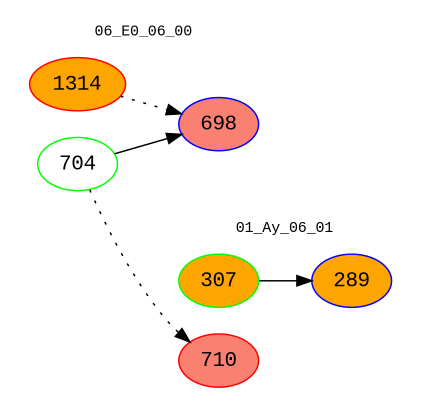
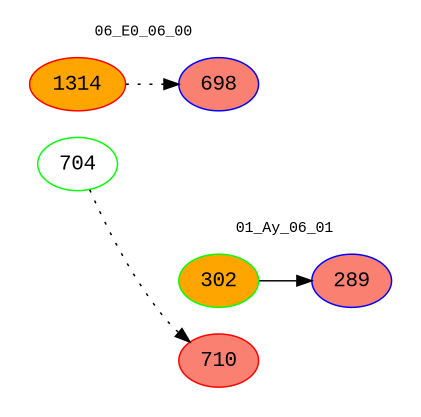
edge "704" -> "698": removed
node "307": label "307" -> "302"
node "289": fillcolor orange -> salmon
